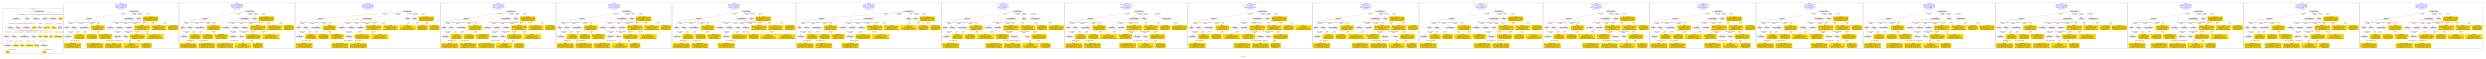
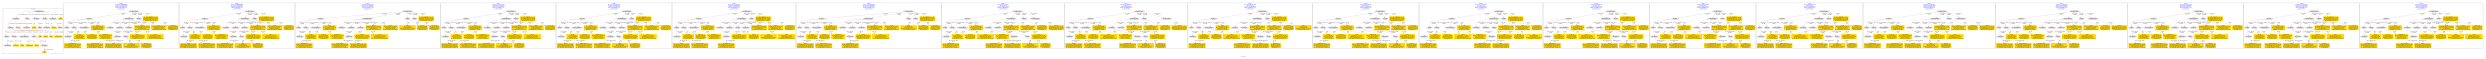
node "classification_URI": fillcolor gold -> lightgray
node "deathDate": removed
